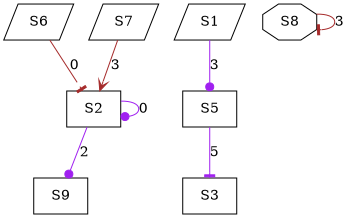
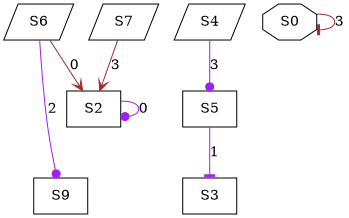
node "S1": label "S1" -> "S4"
node "S8": label "S8" -> "S0"
edge "S6" -> "S2": arrowhead tee -> vee
edge "S2" -> "S9": now "S6" -> "S9"
edge "S5" -> "S3": label "5" -> "1"
